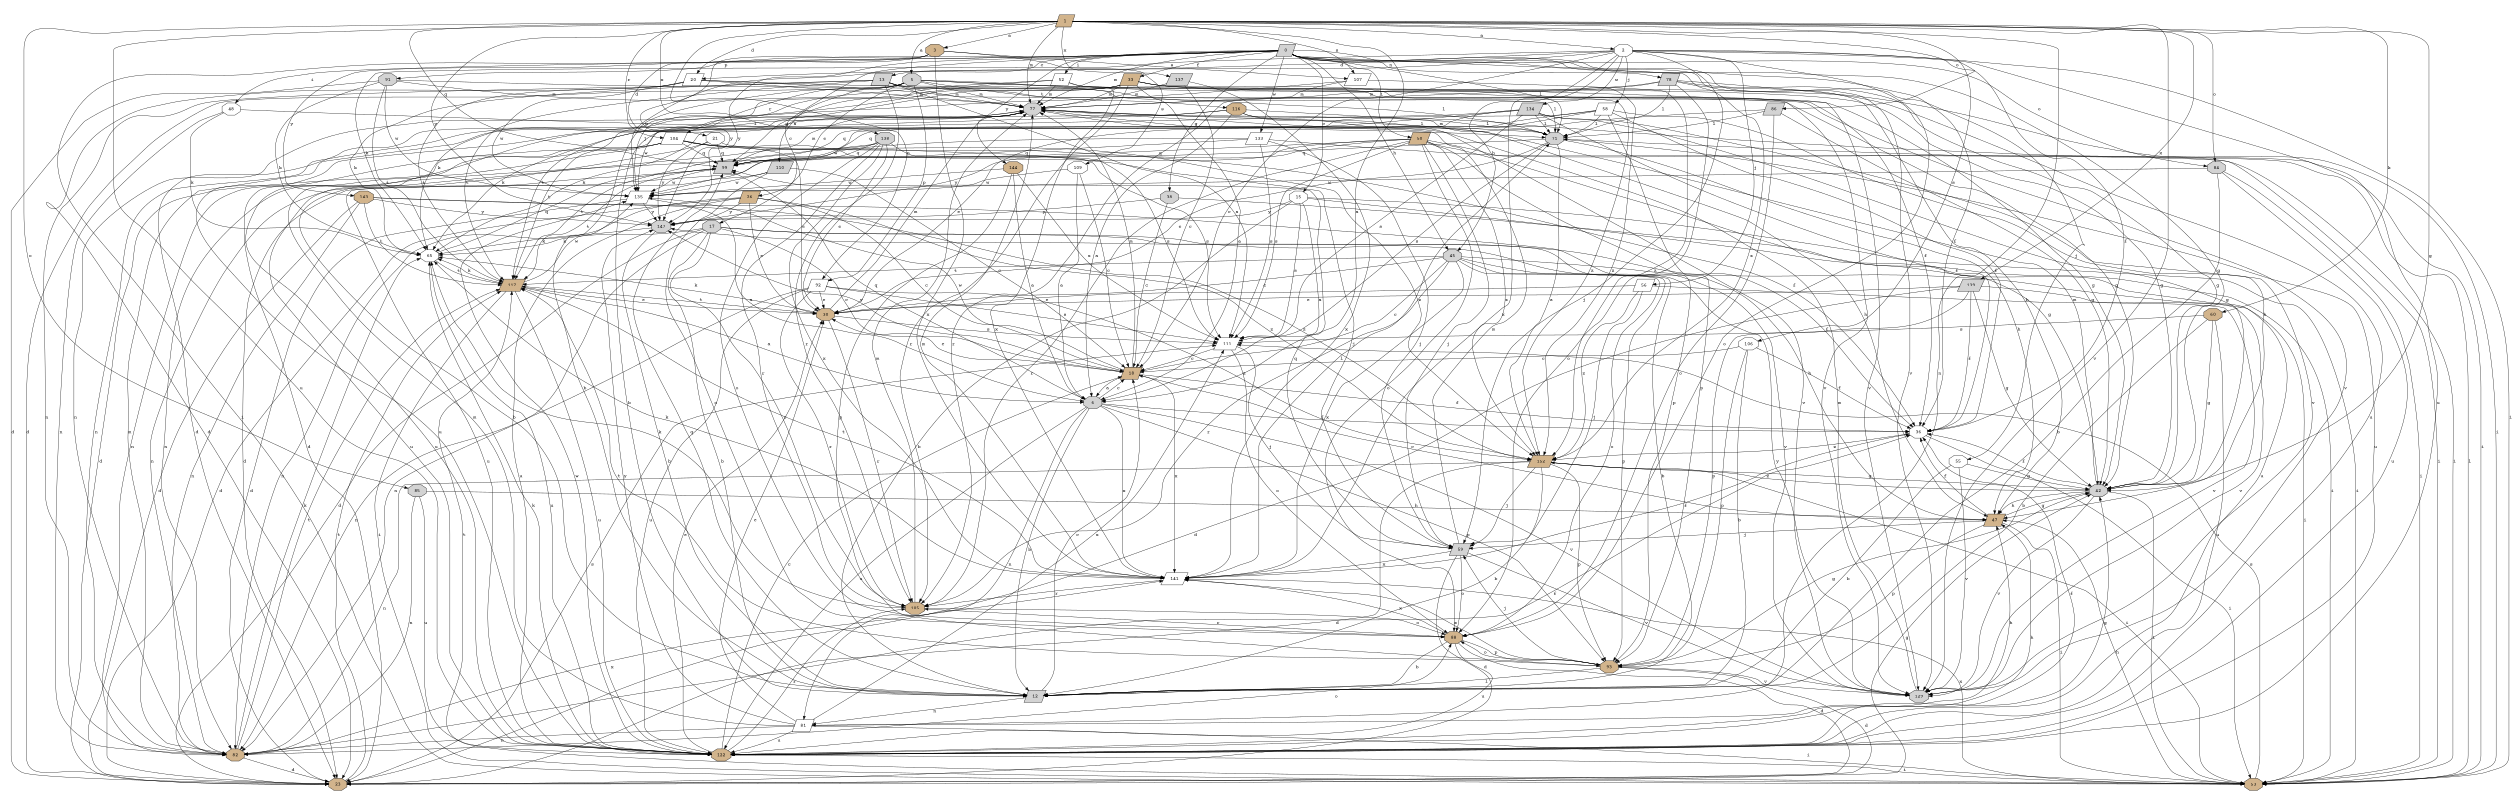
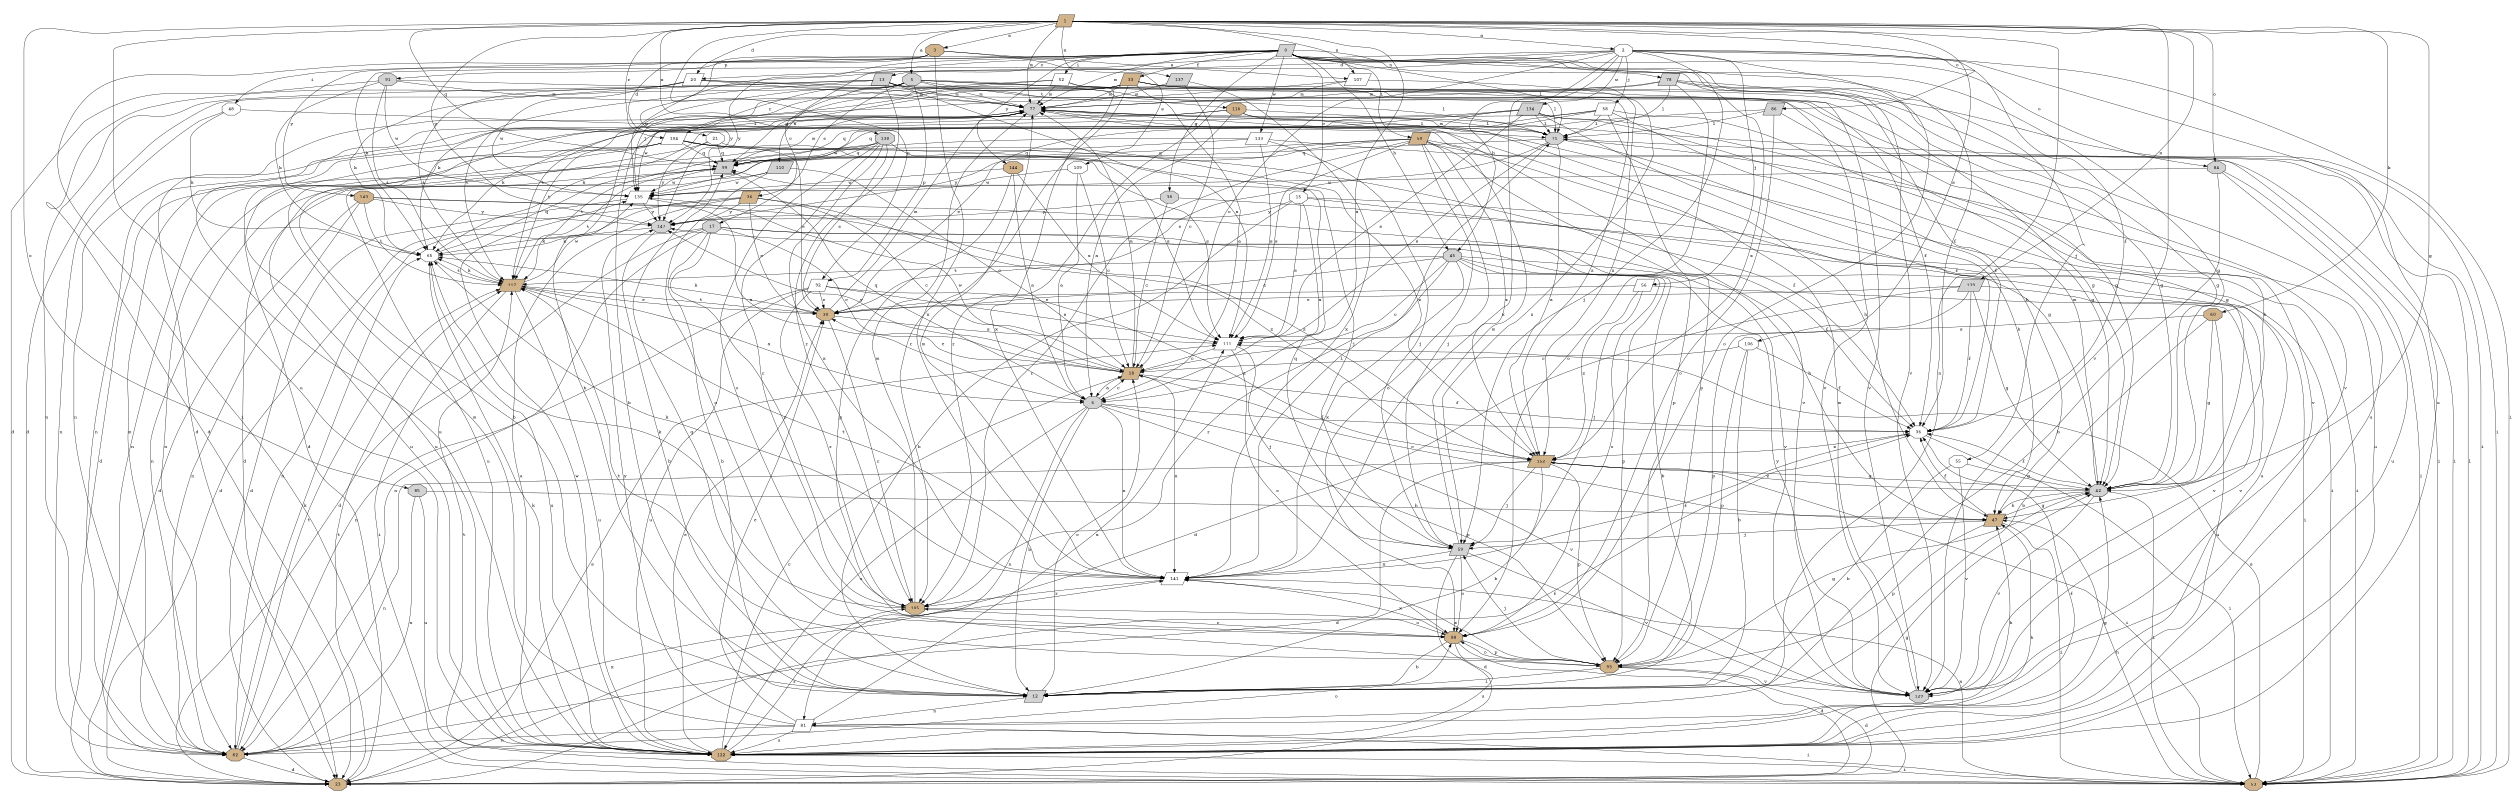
edge "107" -> "152": now "107" -> "59"
